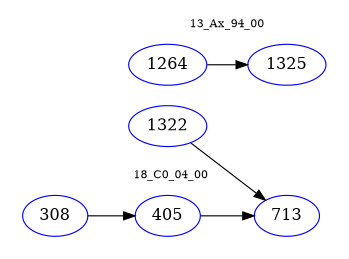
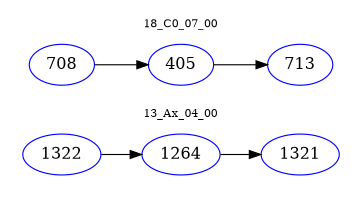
cluster "13_Ax_94_00": label "13_Ax_94_00" -> "13_Ax_04_00"
node "1325": label "1325" -> "1321"
edge "1322" -> "713": now "1322" -> "1264"
cluster "18_C0_04_00": label "18_C0_04_00" -> "18_C0_07_00"
node "308": label "308" -> "708"
